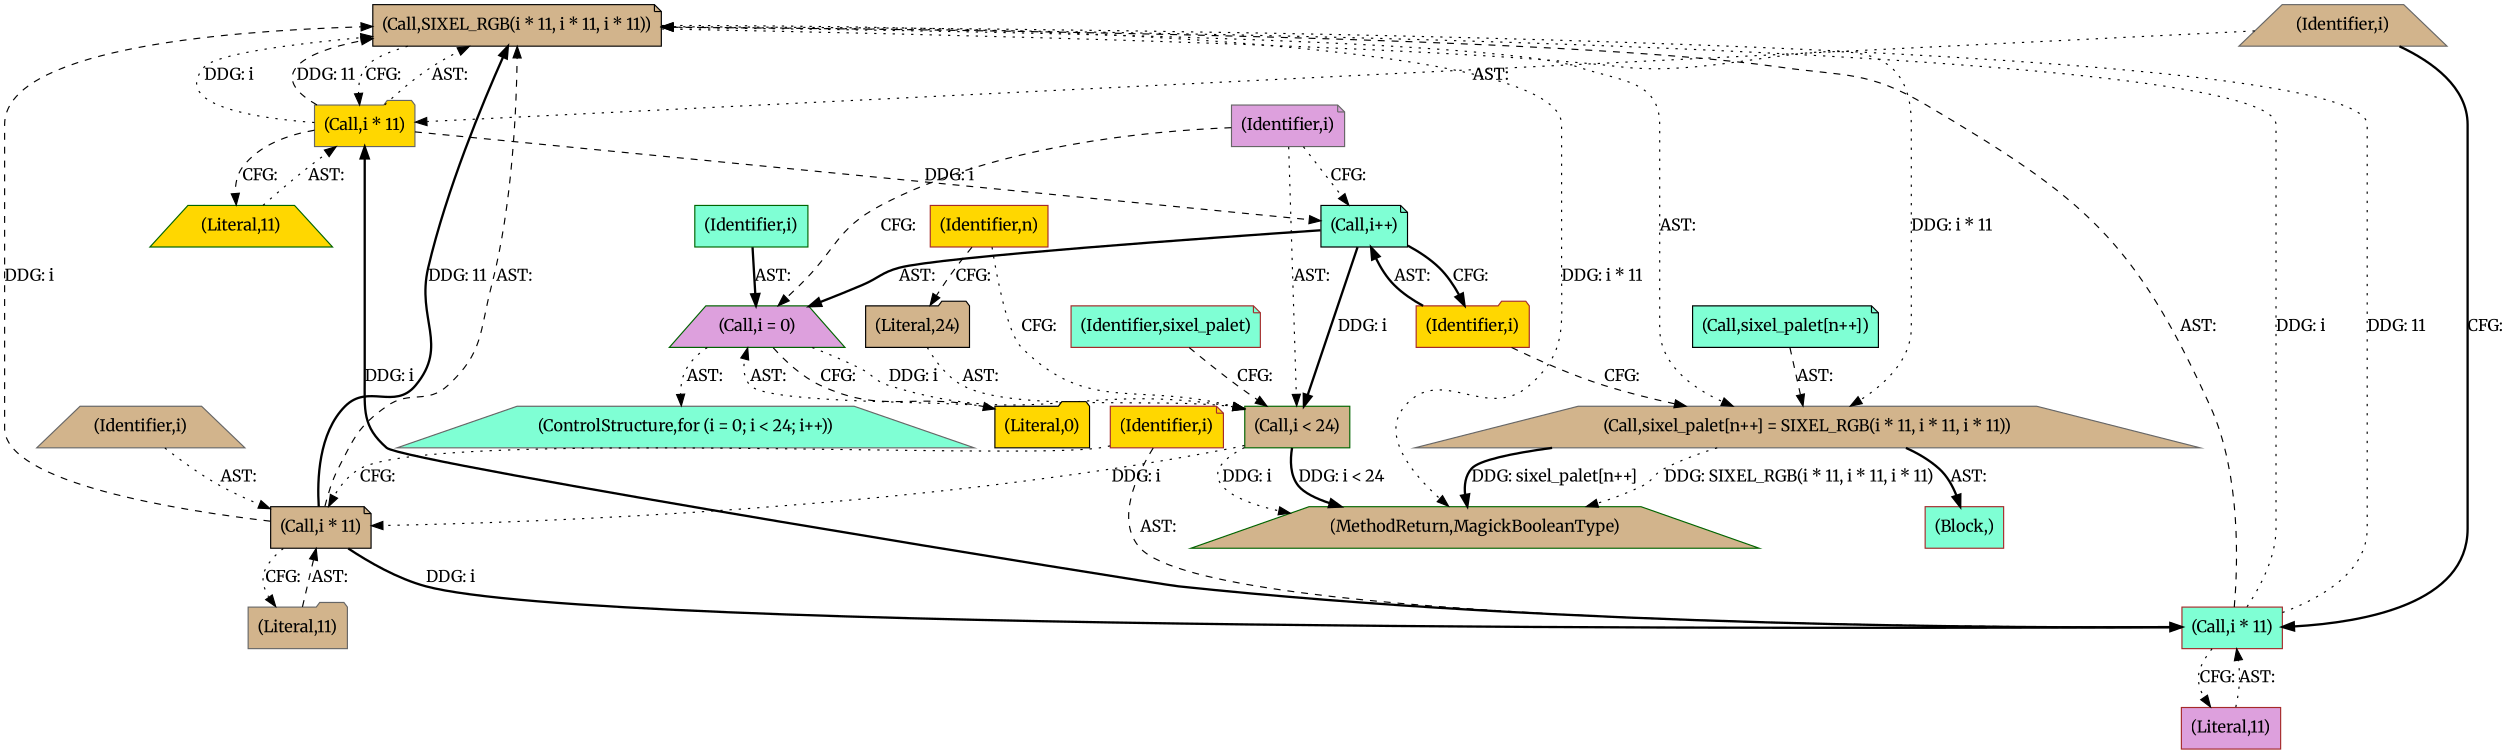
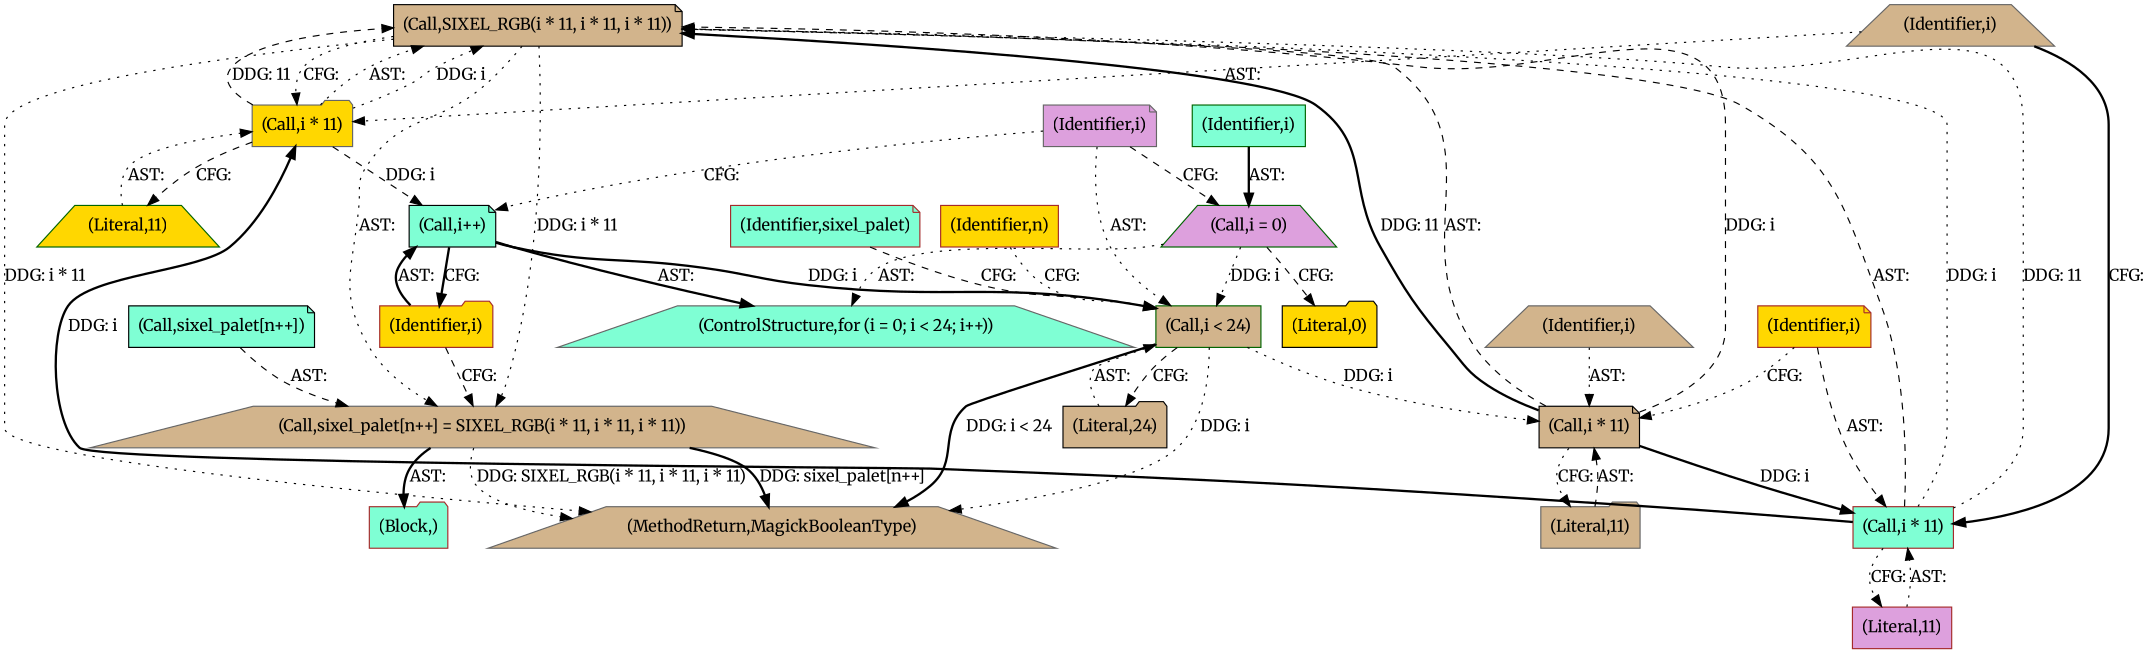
edge "(Call,i++)" -> "(Call,i = 0)": now "(Call,i++)" -> "(ControlStructure,for (i = 0; i < 24; i++))"
edge "(Identifier,n)" -> "(Literal,24)": now "(Call,i < 24)" -> "(Literal,24)"
edge "(Literal,0)" -> "(Call,i = 0)": removed, label "AST:"
node "(MethodReturn,MagickBooleanType)": color darkgreen -> gray40
node "(Block,)": shape box -> folder
